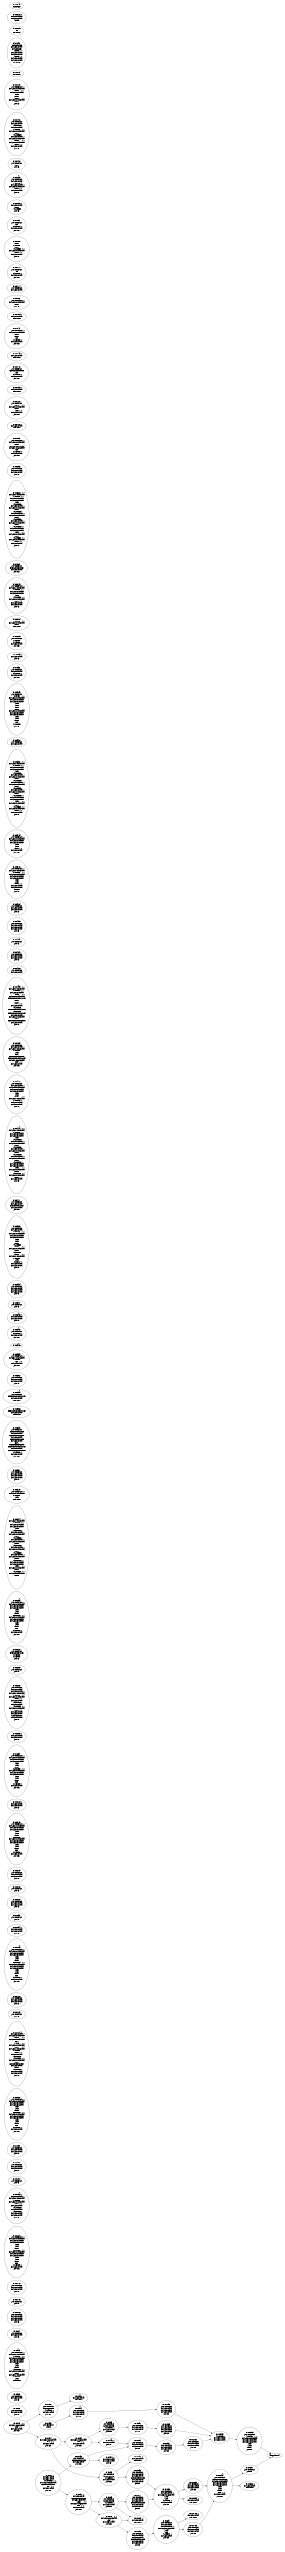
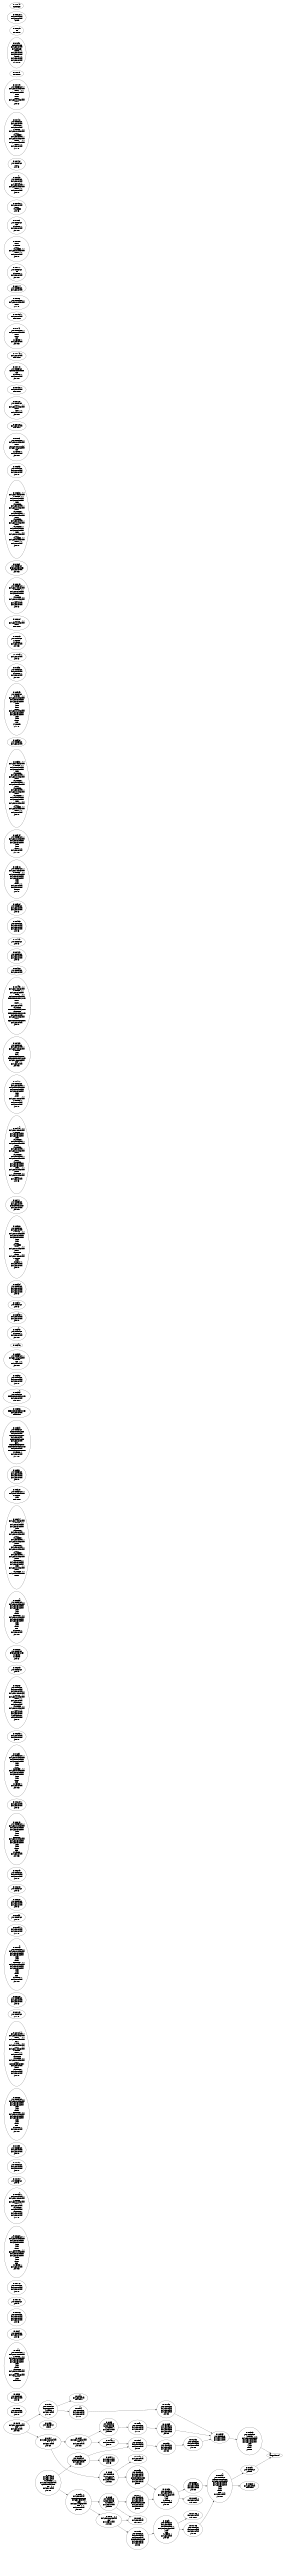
edge "# 0x5b JUMPDEST STOP" -> "# 0xa4 JUMPDEST PUSHX Data PUSHX Data JUMP": now "# 0x98 JUMPDEST CALLVALUE ISZERO PUSHX Data JUMPI" -> "# 0xa4 JUMPDEST PUSHX Data PUSHX Data JUMP"
node "# 0x35f SSTORE PUSHX Data PUSHX Data": label "# 0x35f SSTORE PUSHX Data PUSHX Data" -> "# 0x35f JUMPDEST PUSHX Data PUSHX Data"
